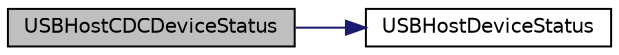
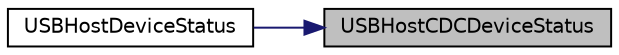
edge "USBHostCDCDeviceStatus" -> "USBHostDeviceStatus": reversed
